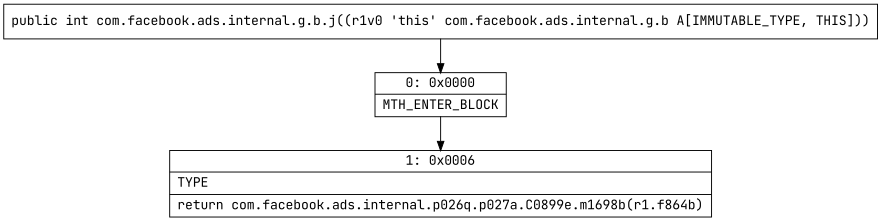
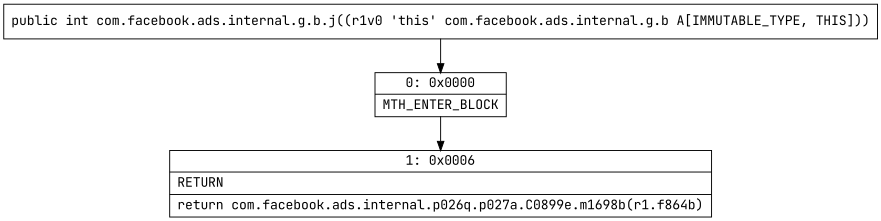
node "1: 0x0006": text "TYPE" -> "RETURN"
